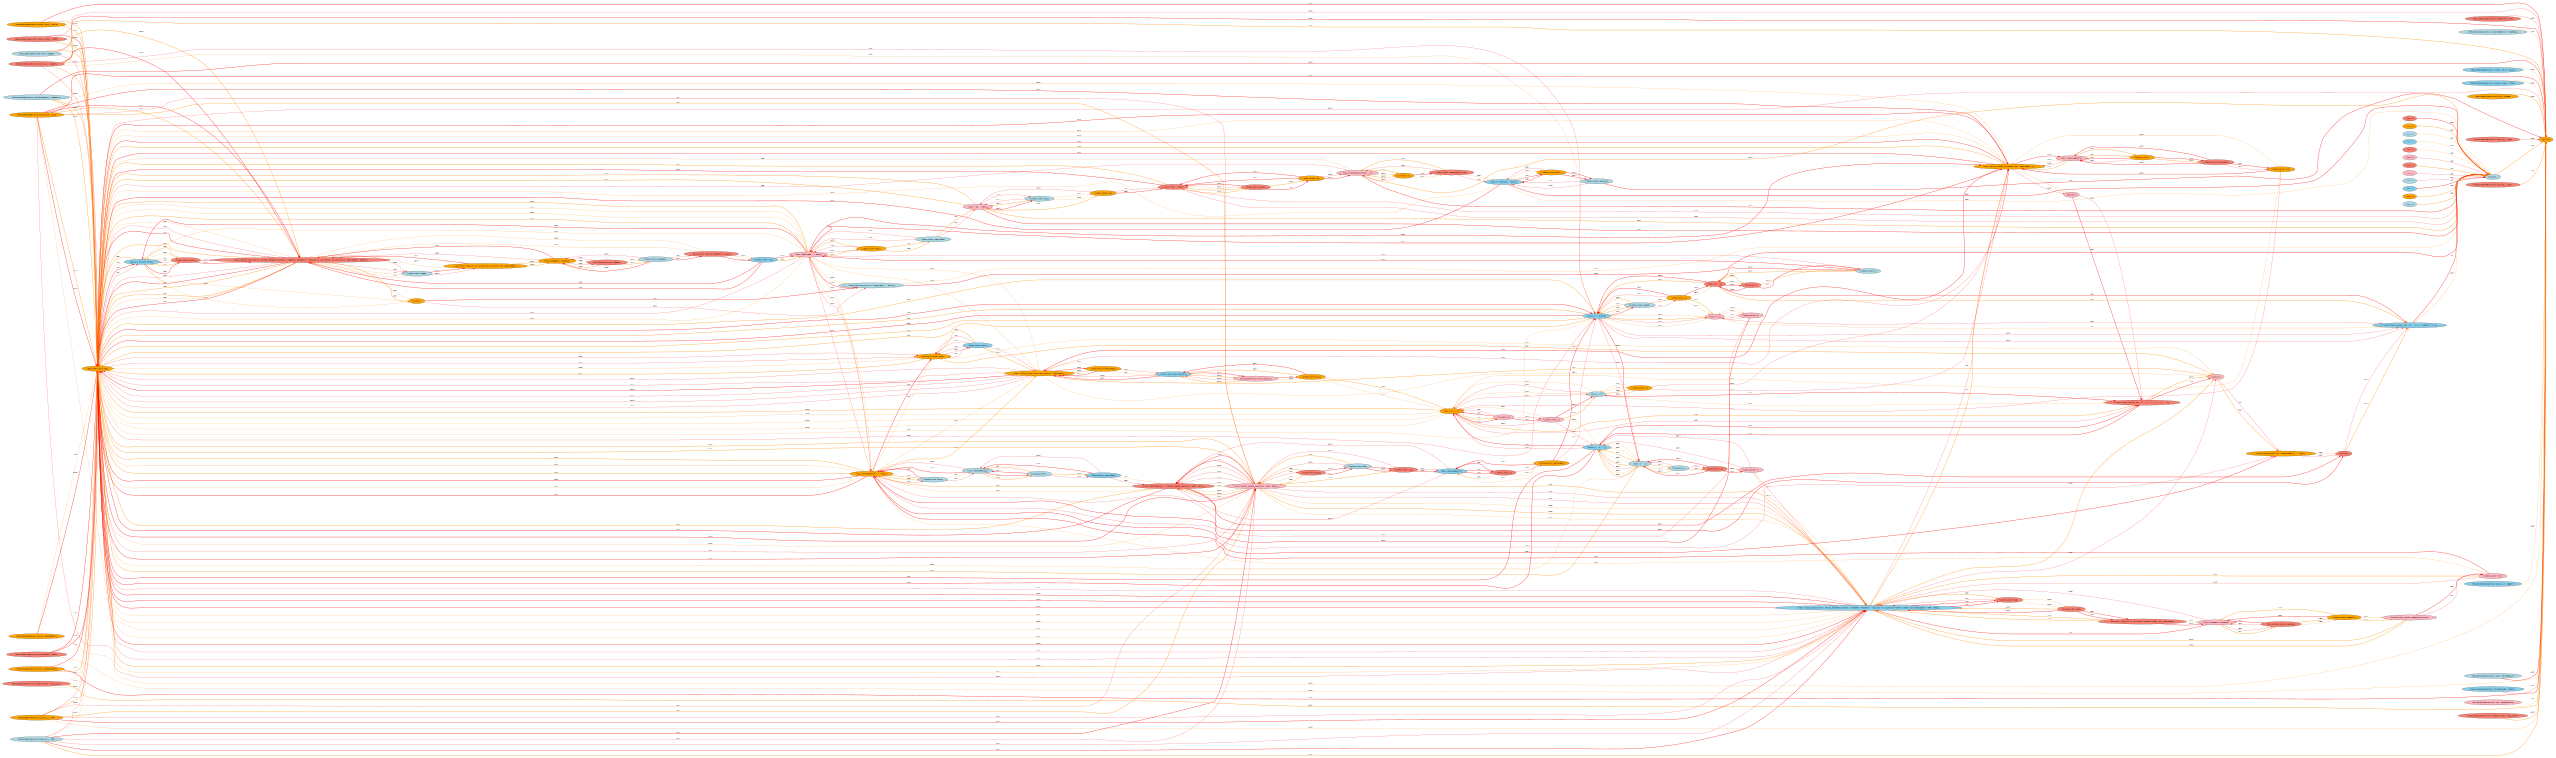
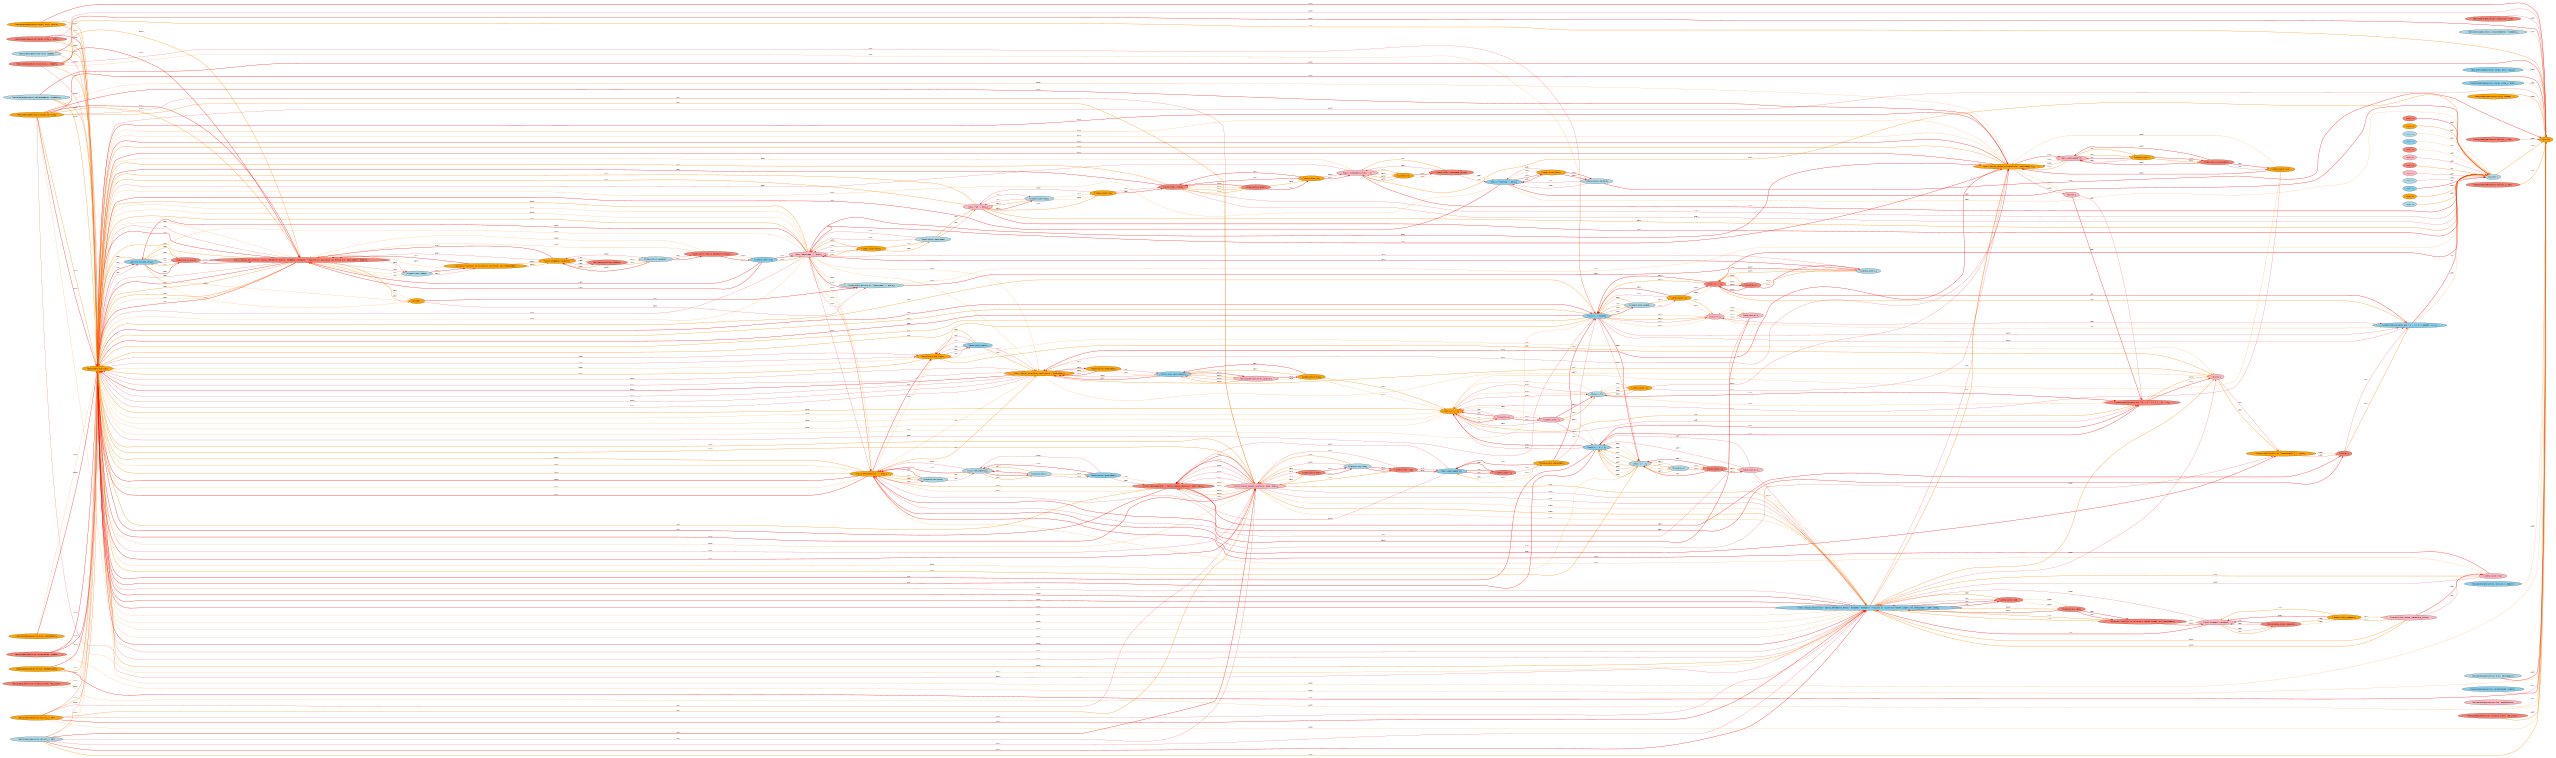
edge "(MethodParameterIn,Jbig2ArithCx *GB_stats)" -> "1000102": style bold -> solid
